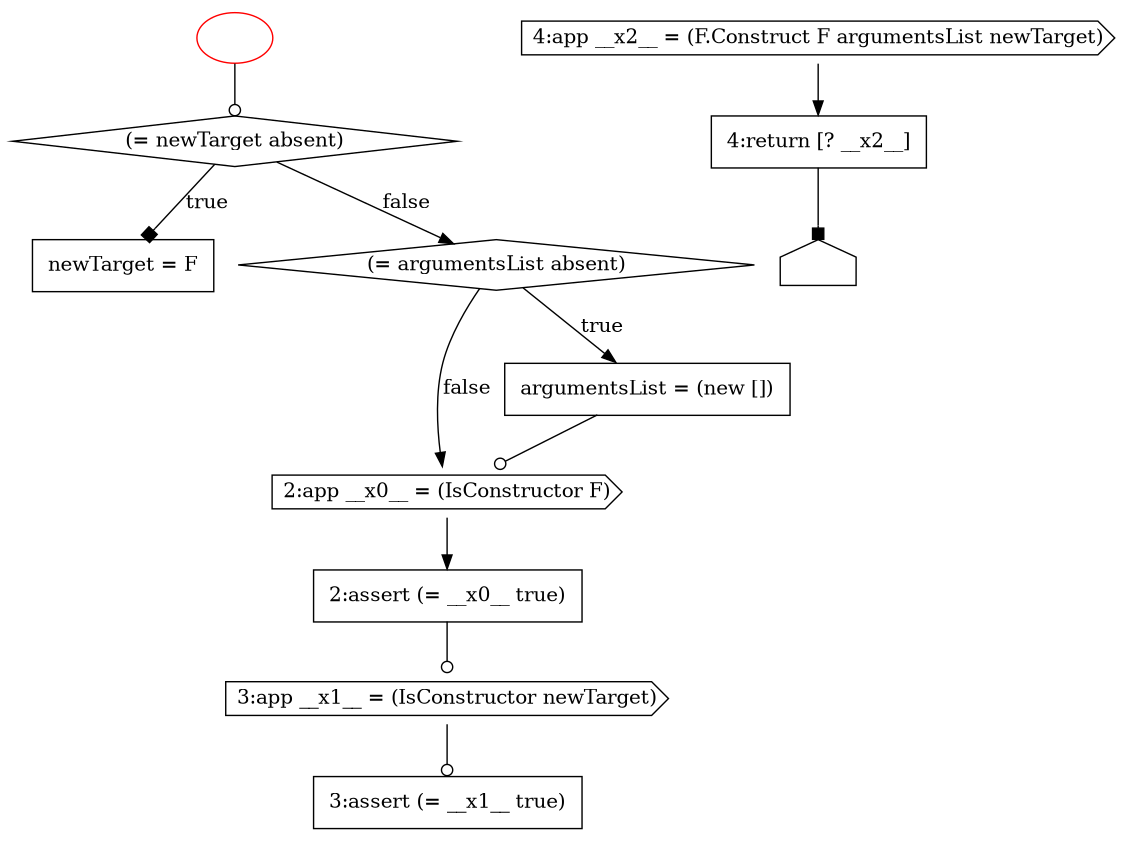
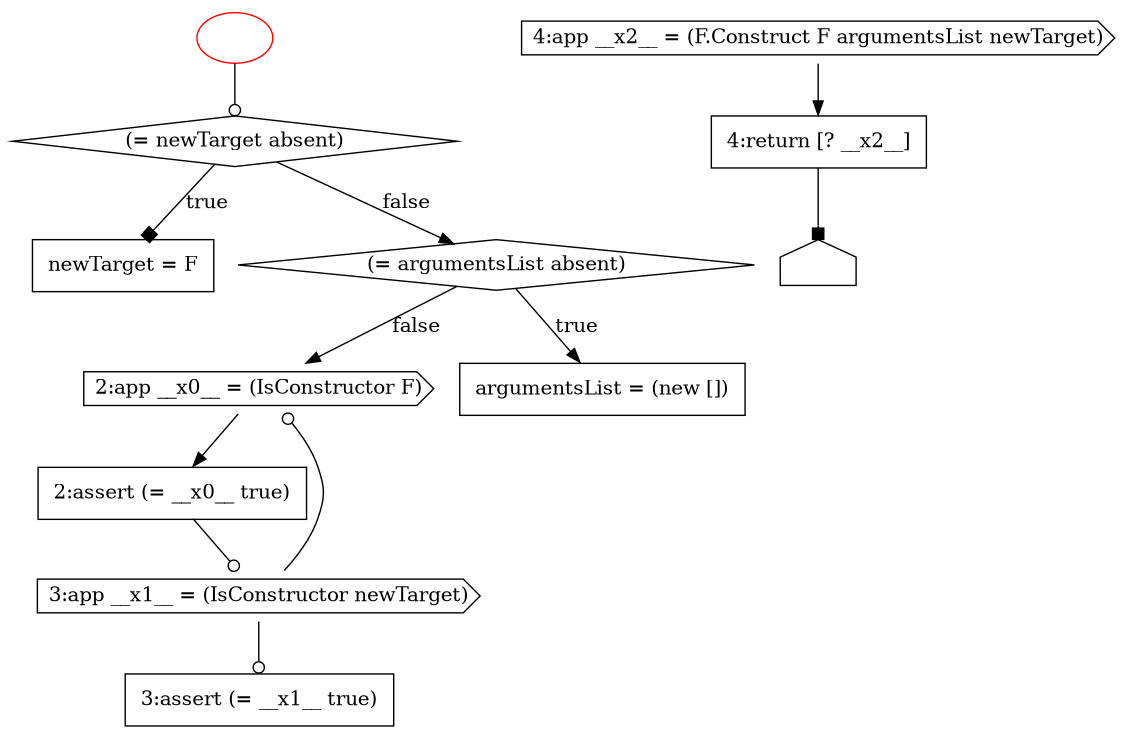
edge "argumentsList = (new [])" -> "2:app __x0__ = (IsConstructor F)": now "3:app __x1__ = (IsConstructor newTarget)" -> "2:app __x0__ = (IsConstructor F)"
